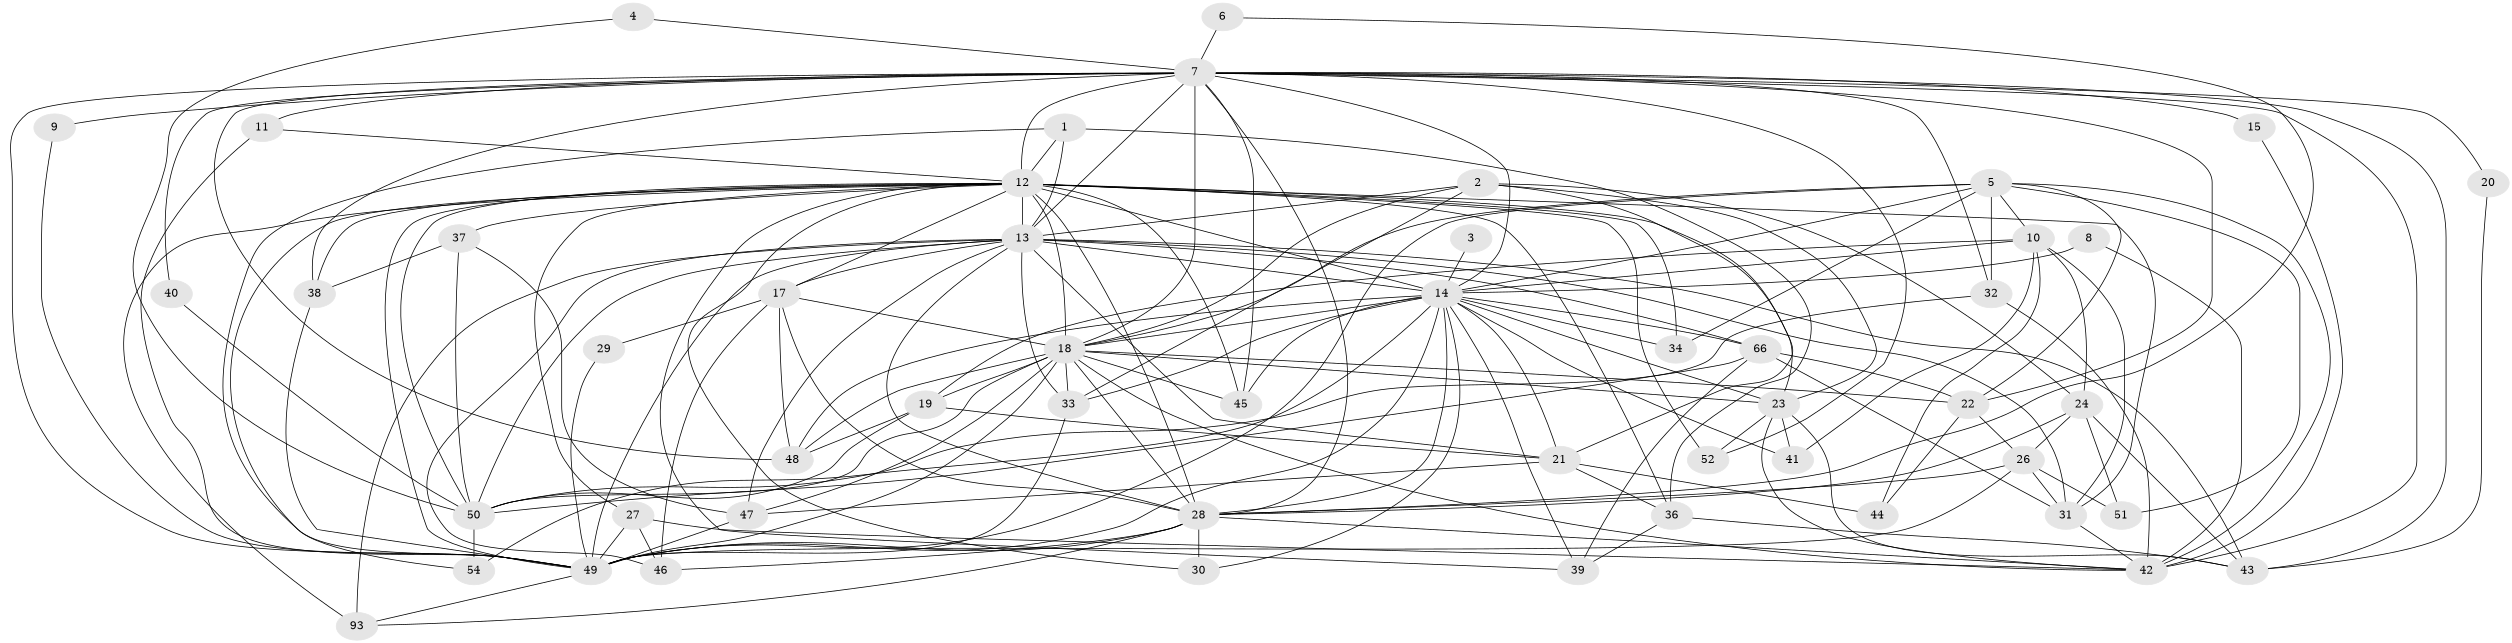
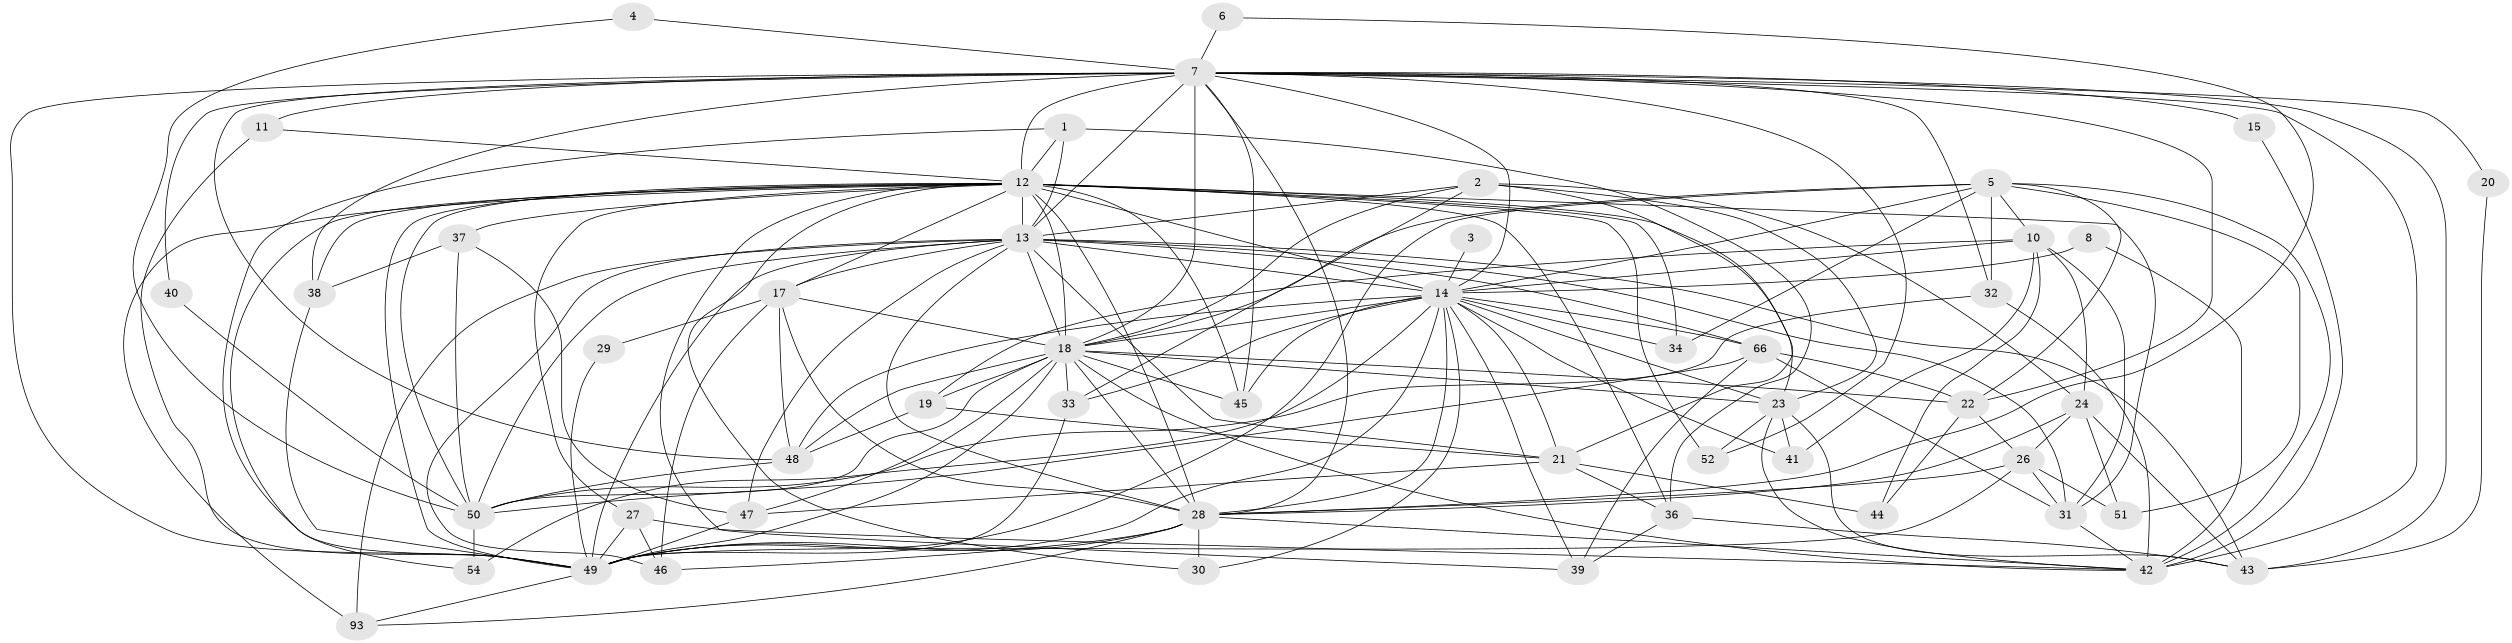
node "9": removed
edge "13" -- "33": now "13" -- "18"
edge "19" -- "50": now "48" -- "50"
